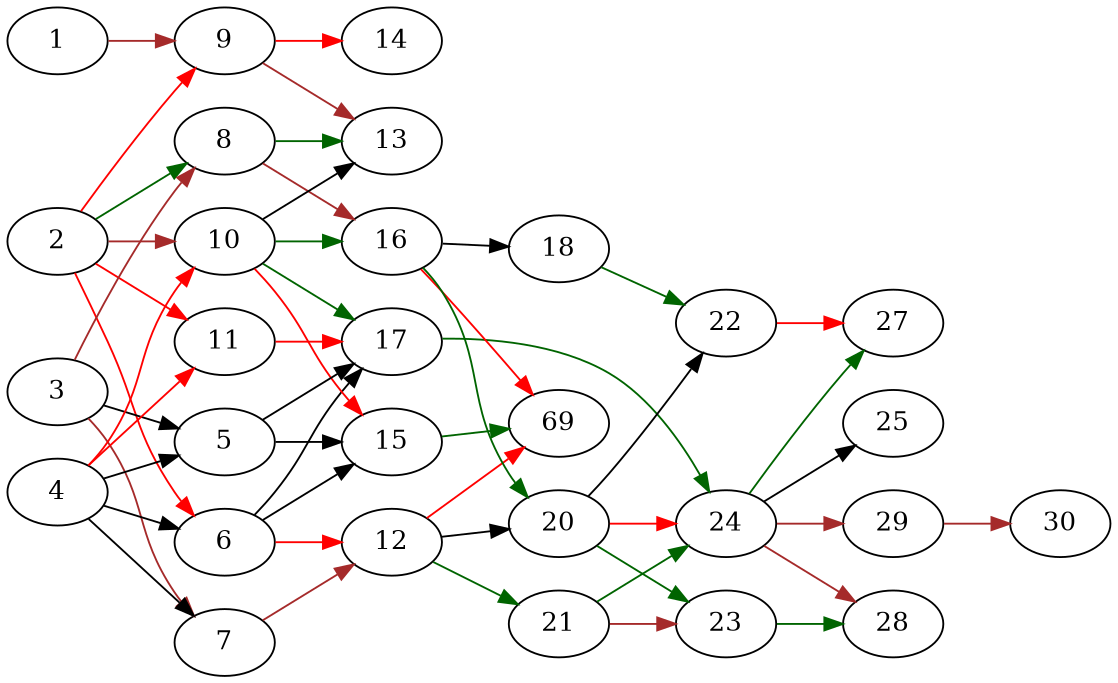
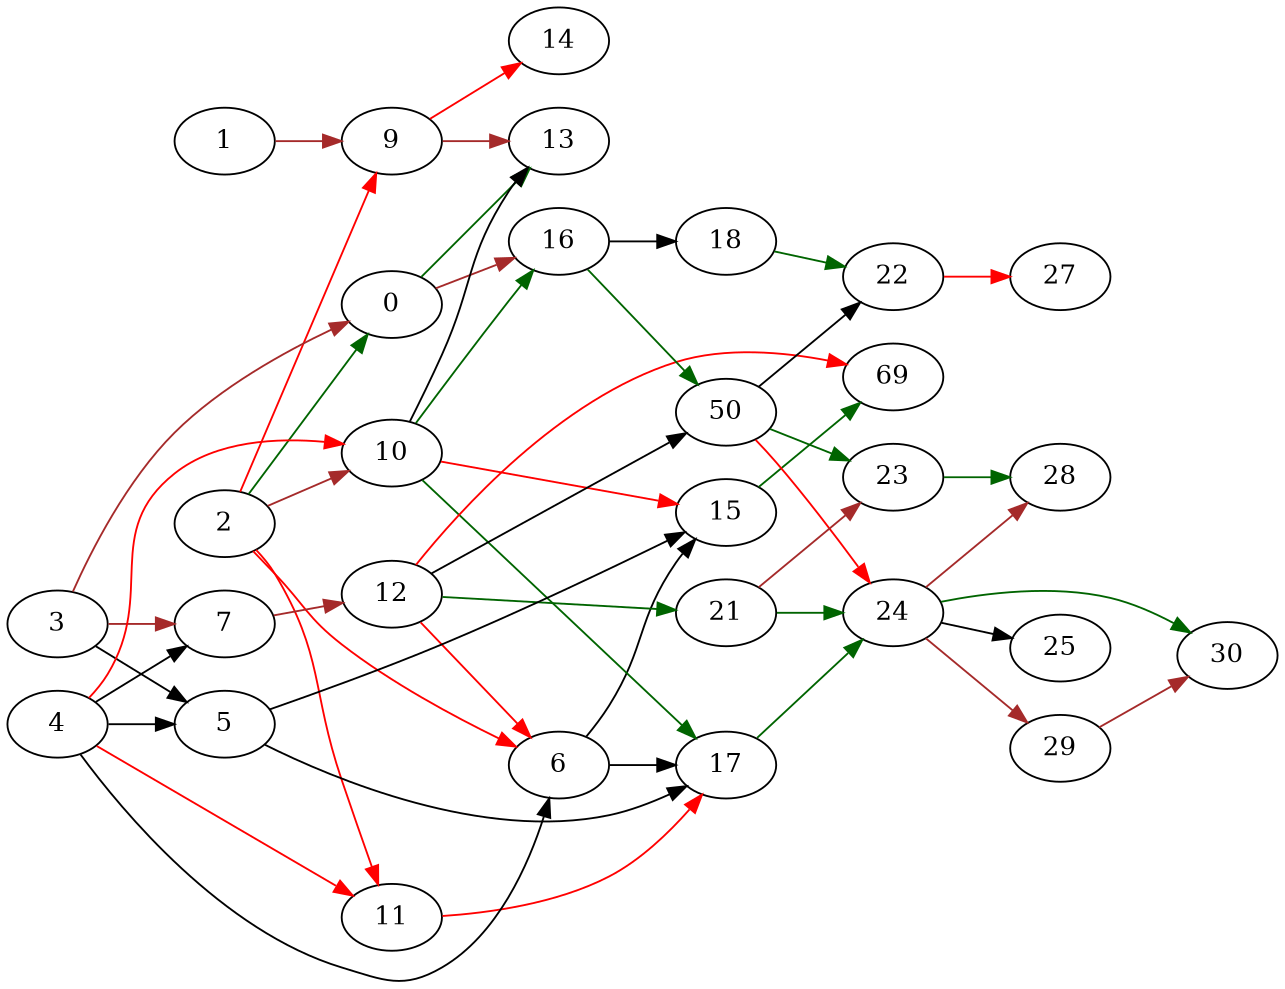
node "8": label "8" -> "0"
edge "16" -> "69": removed
edge "24" -> "27": now "24" -> "30"
node "20": label "20" -> "50"
edge "6" -> "12": reversed
